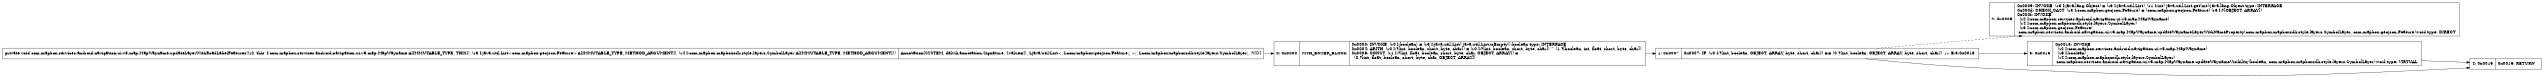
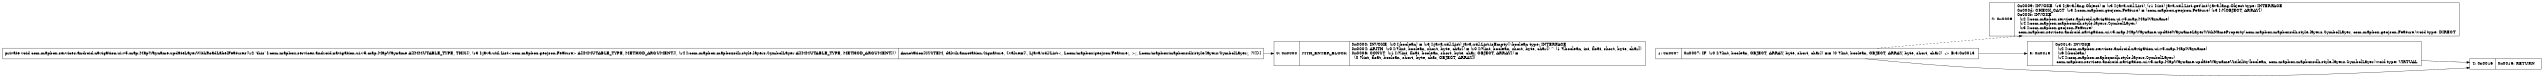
edge "0: 0x0000" -> "1: 0x0007": removed
